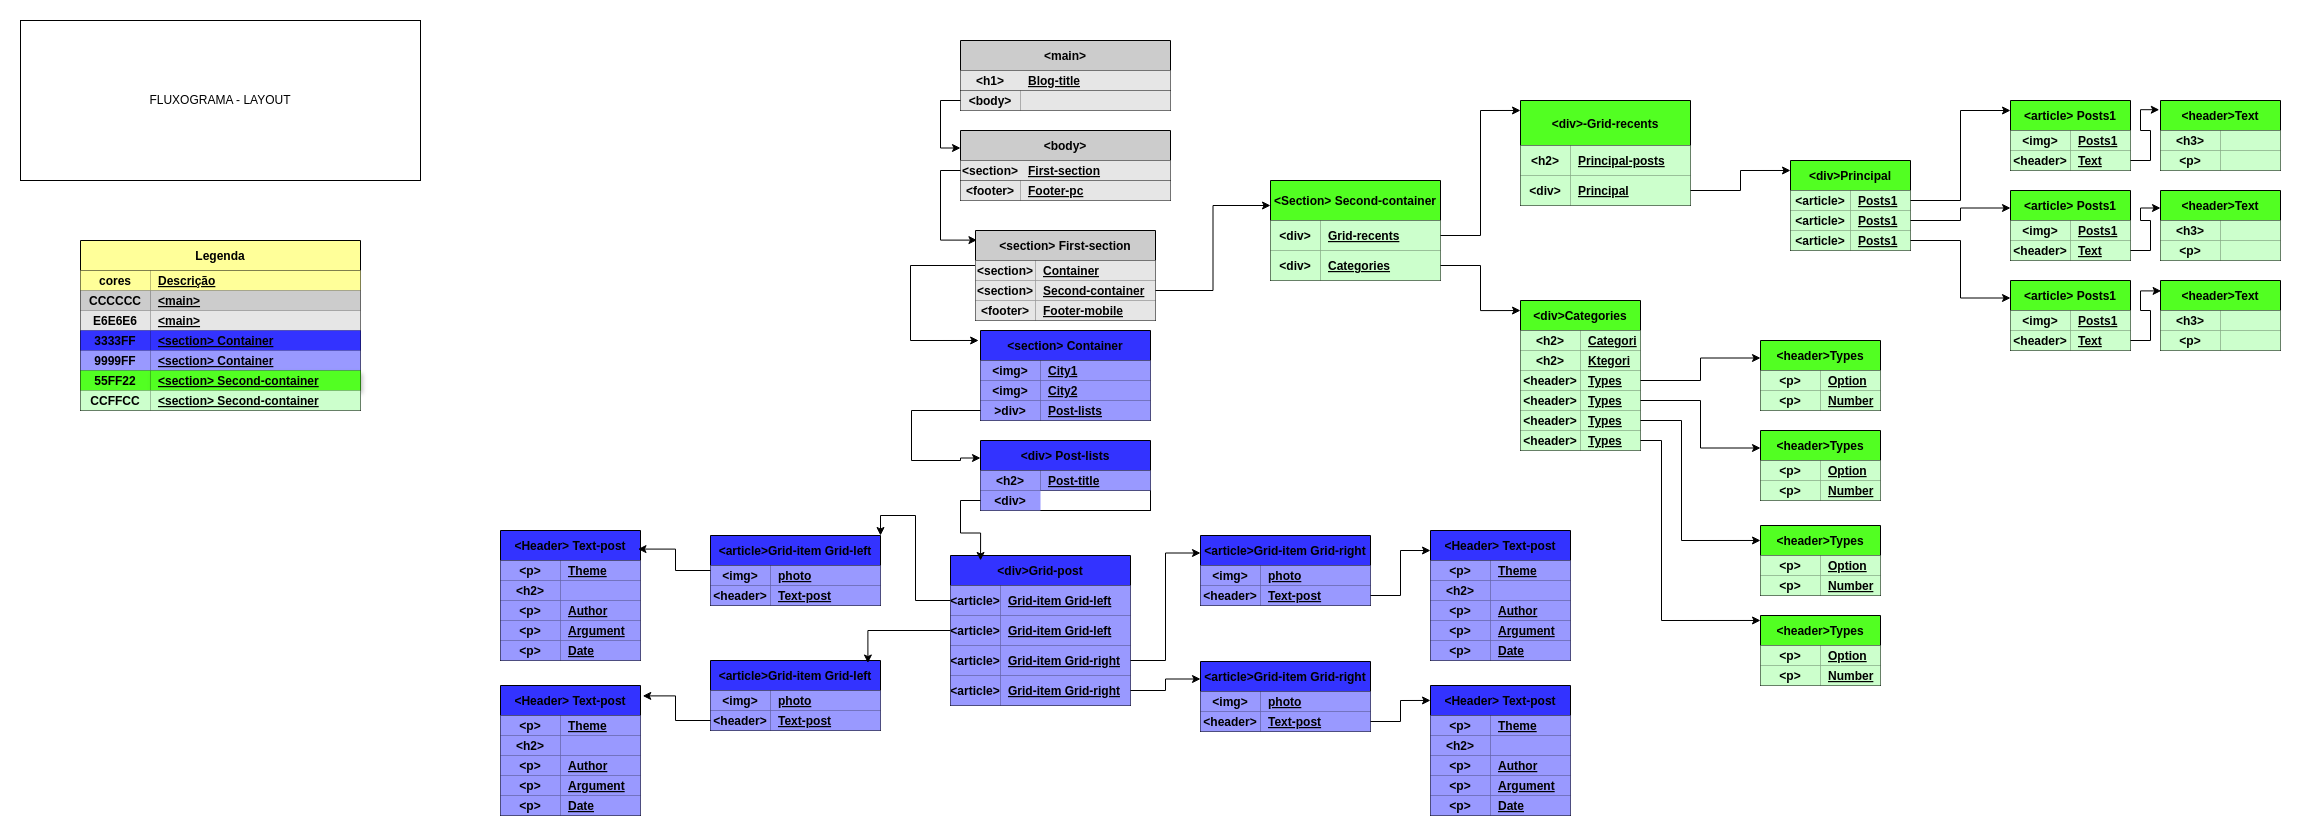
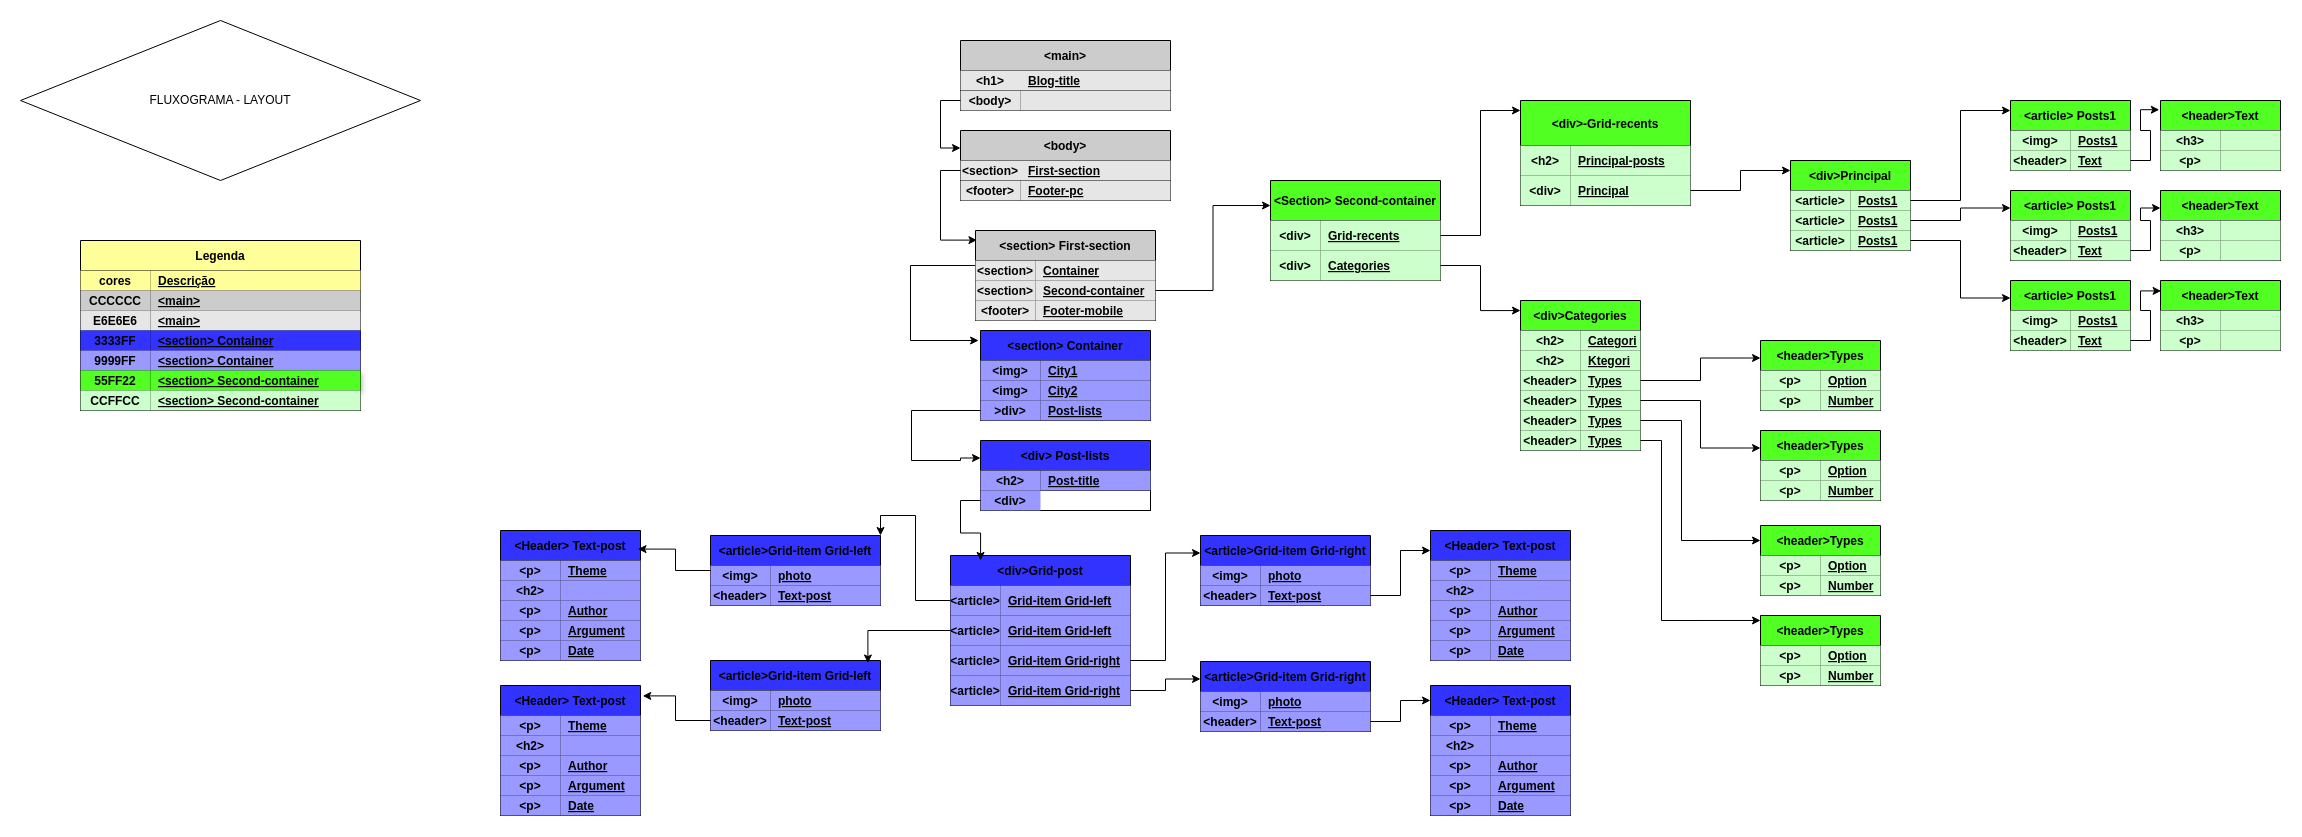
node "FLUXOGRAMA - LAYOUT": shape rectangle -> diamond
